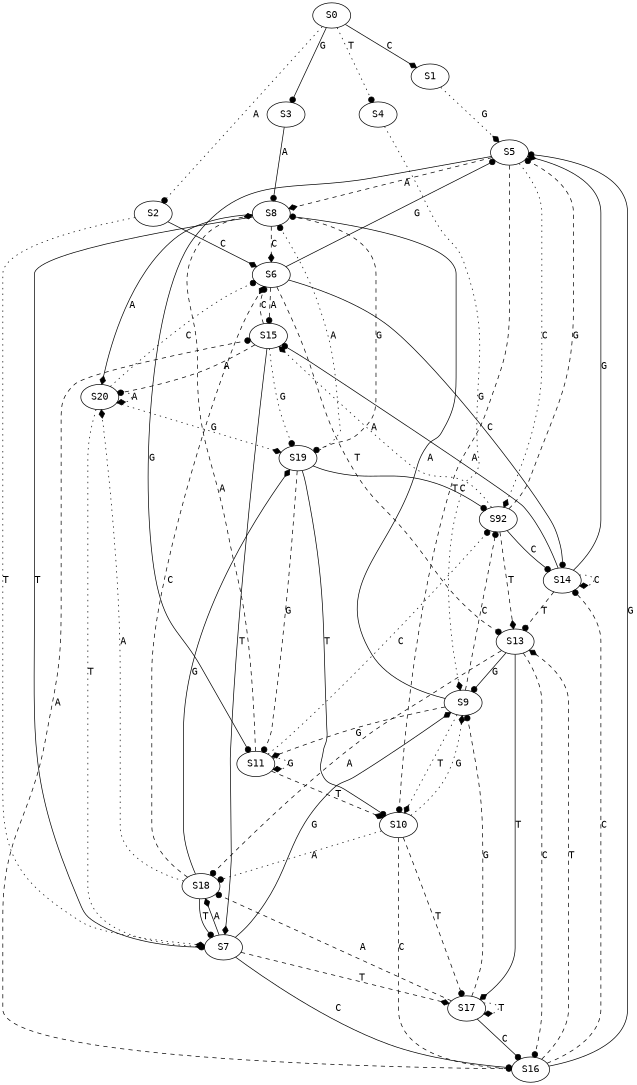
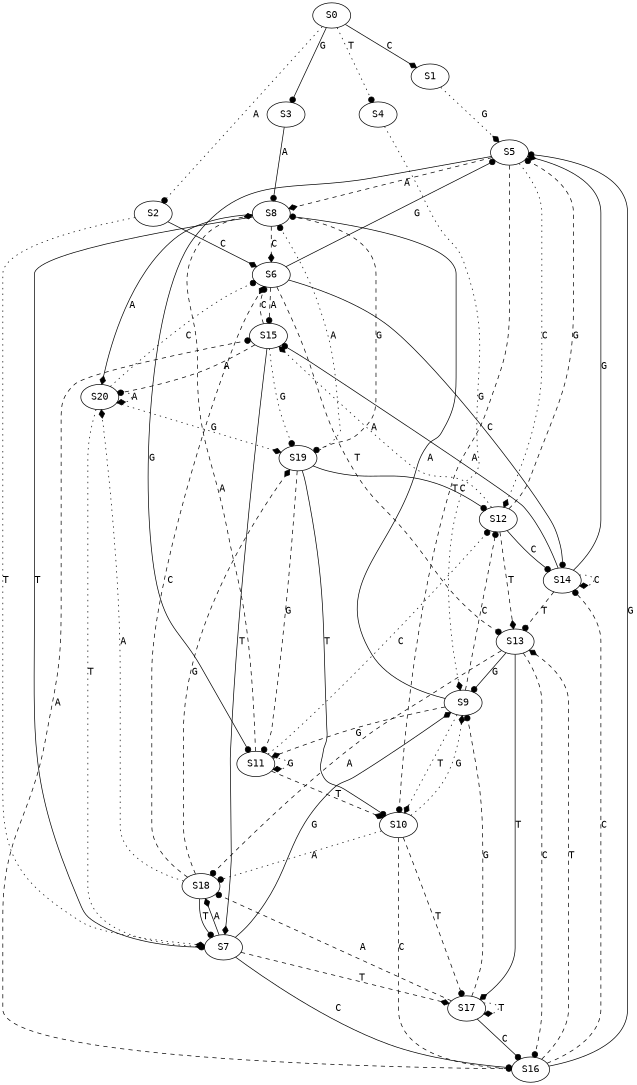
node "S92": label "S92" -> "S12"
edge "S18" -> "S19": style solid -> dashed
